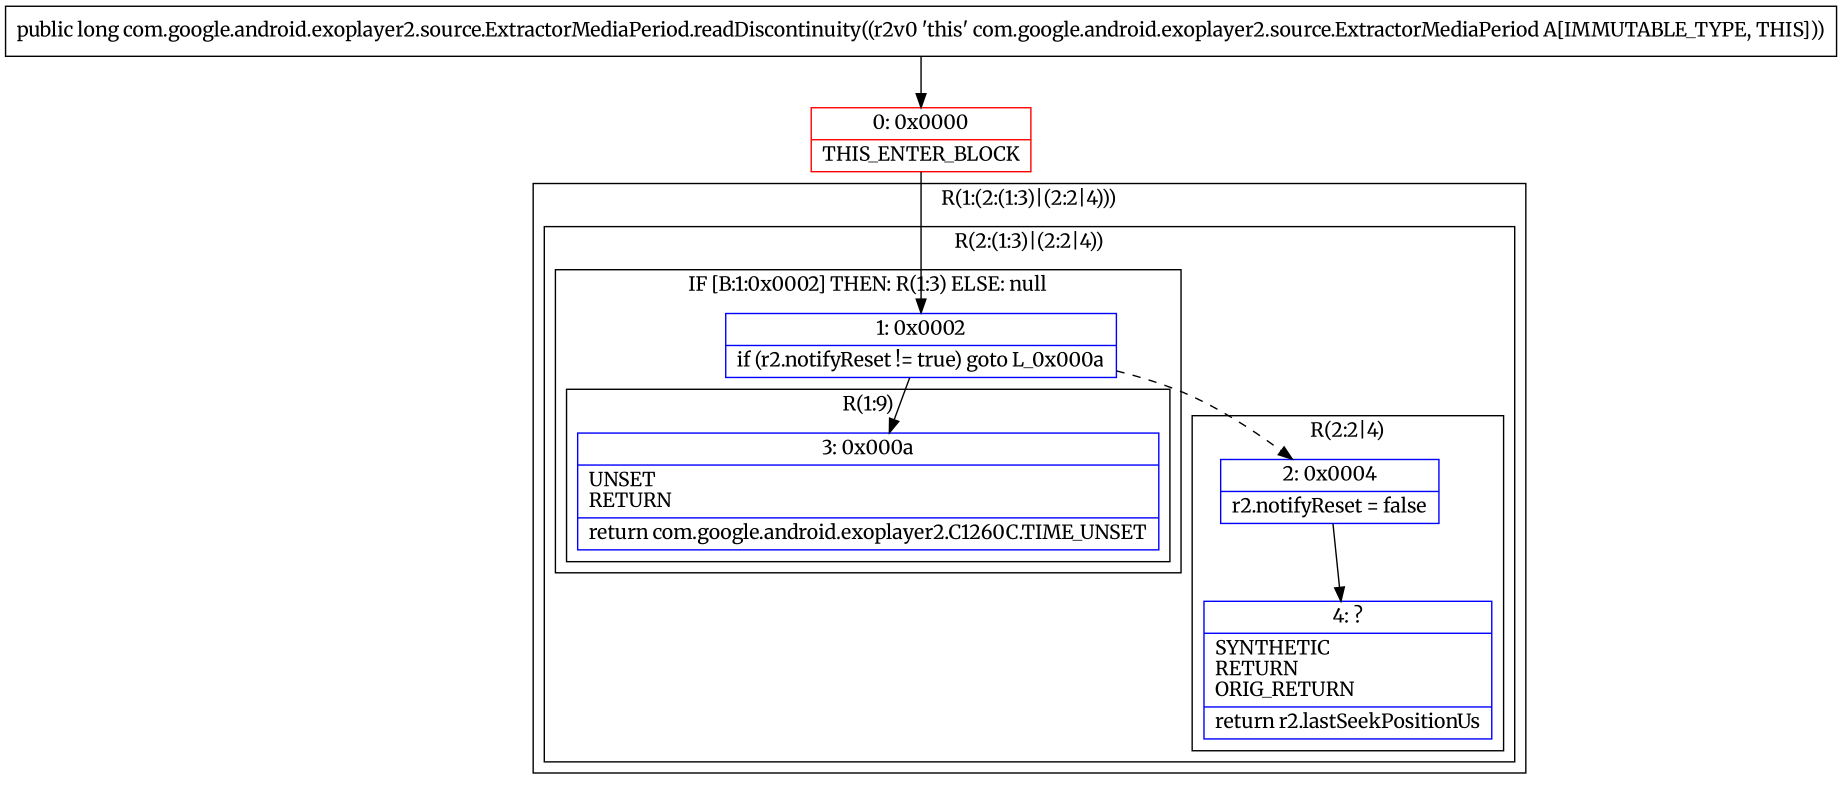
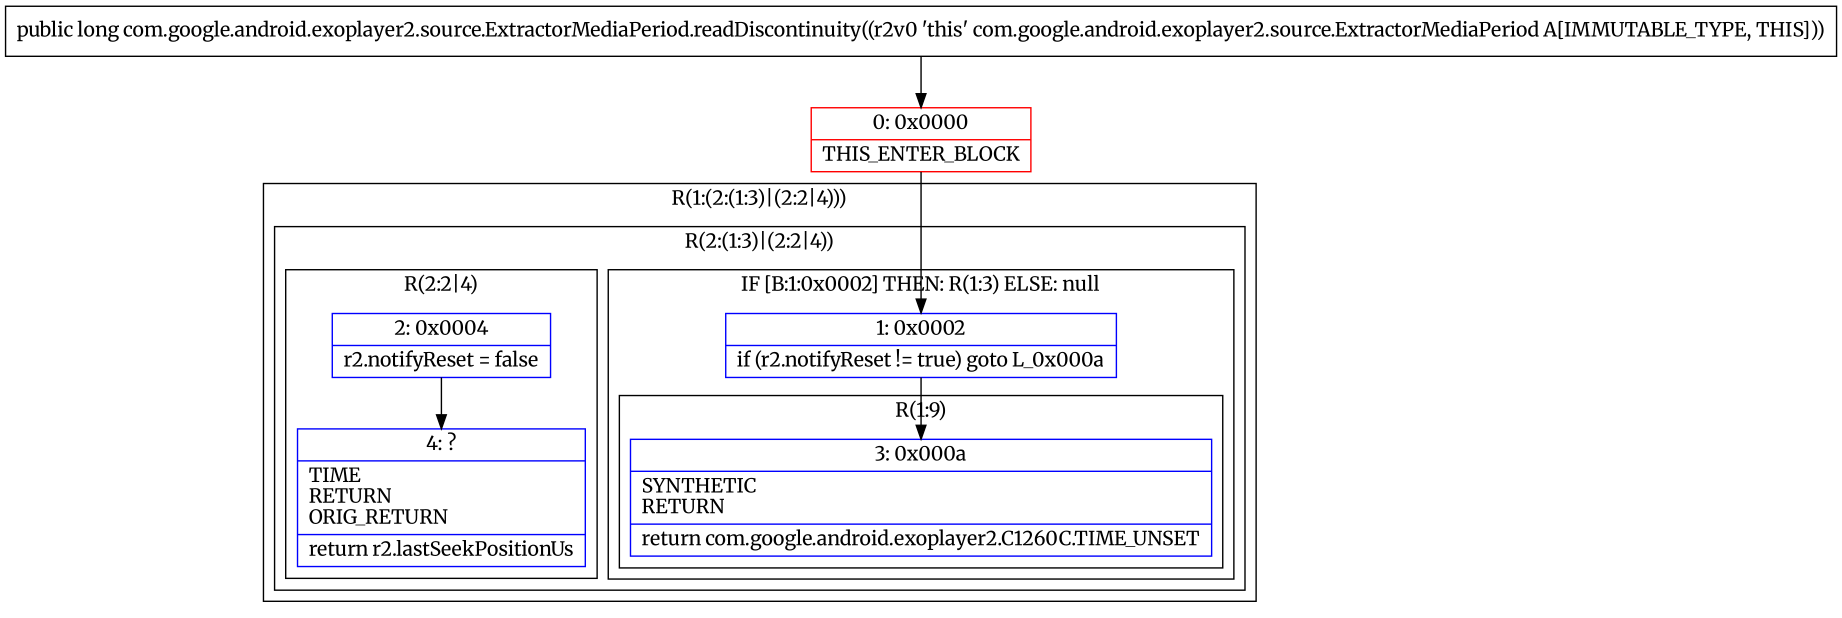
edge "1: 0x0002" -> "2: 0x0004": removed
node "3: 0x000a": text "UNSET" -> "SYNTHETIC"
node "4: ?": text "SYNTHETIC" -> "TIME"
